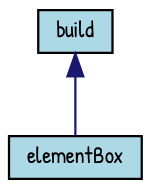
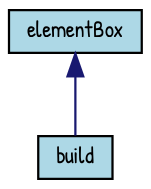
edge "elementBox" -> "build": reversed
